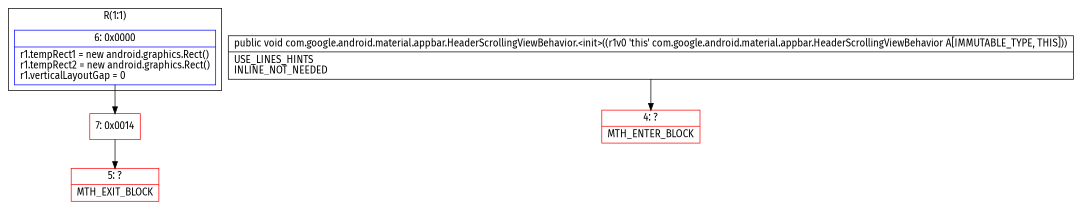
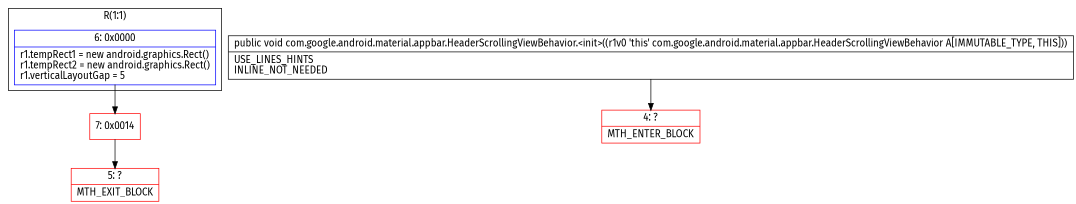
node "6: 0x0000": text "r1.verticalLayoutGap = 0" -> "r1.verticalLayoutGap = 5"
